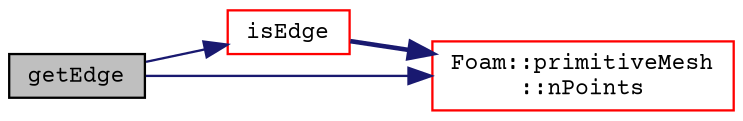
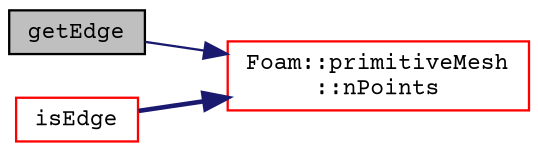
edge "getEdge" -> "isEdge": removed
